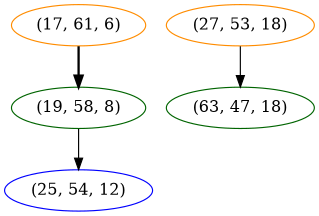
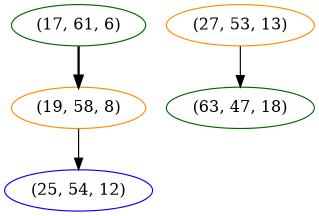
node "(17, 61, 6)": color darkorange -> darkgreen
node "(27, 53, 18)": label "(27, 53, 18)" -> "(27, 53, 13)"
node "(19, 58, 8)": color darkgreen -> darkorange
